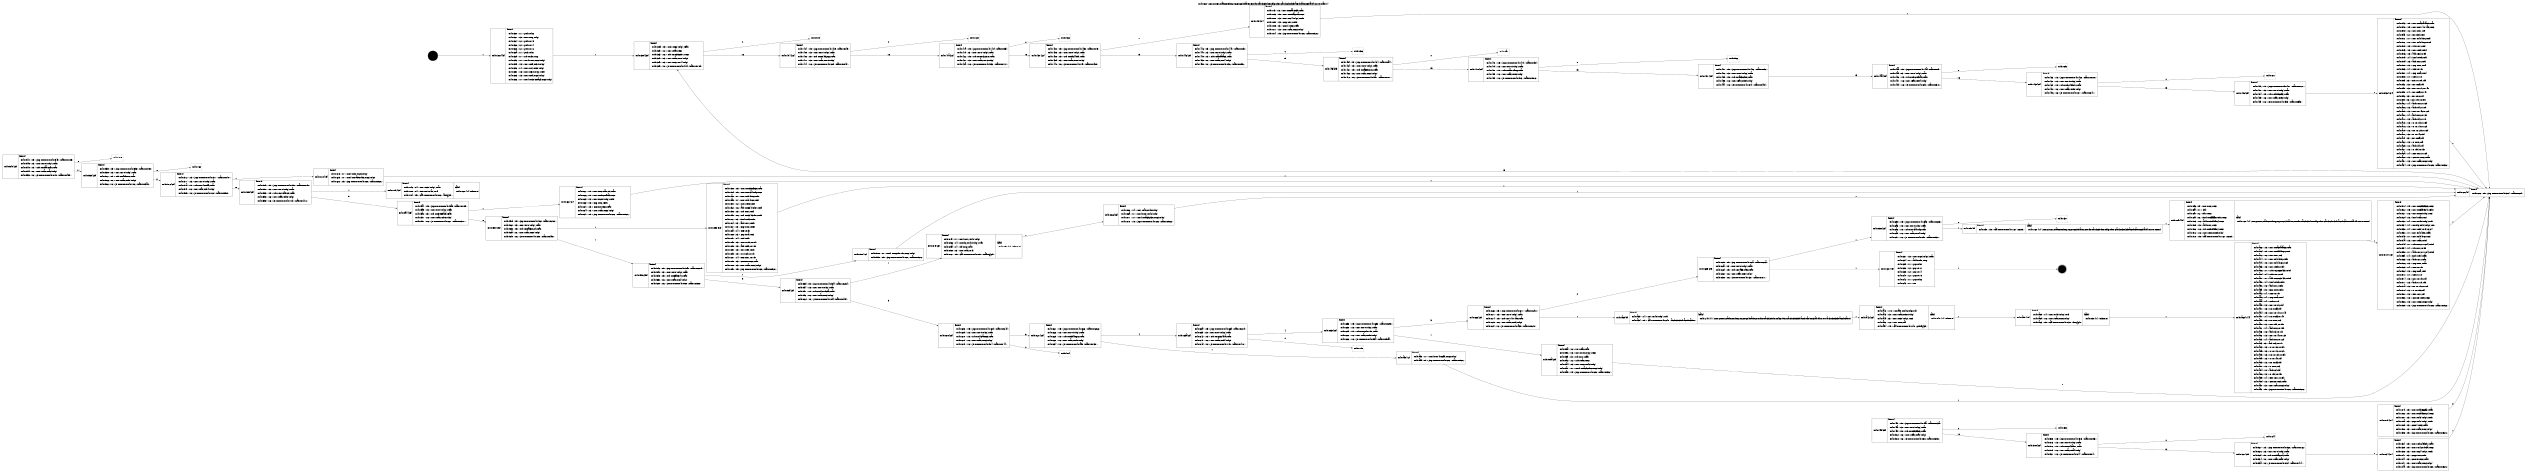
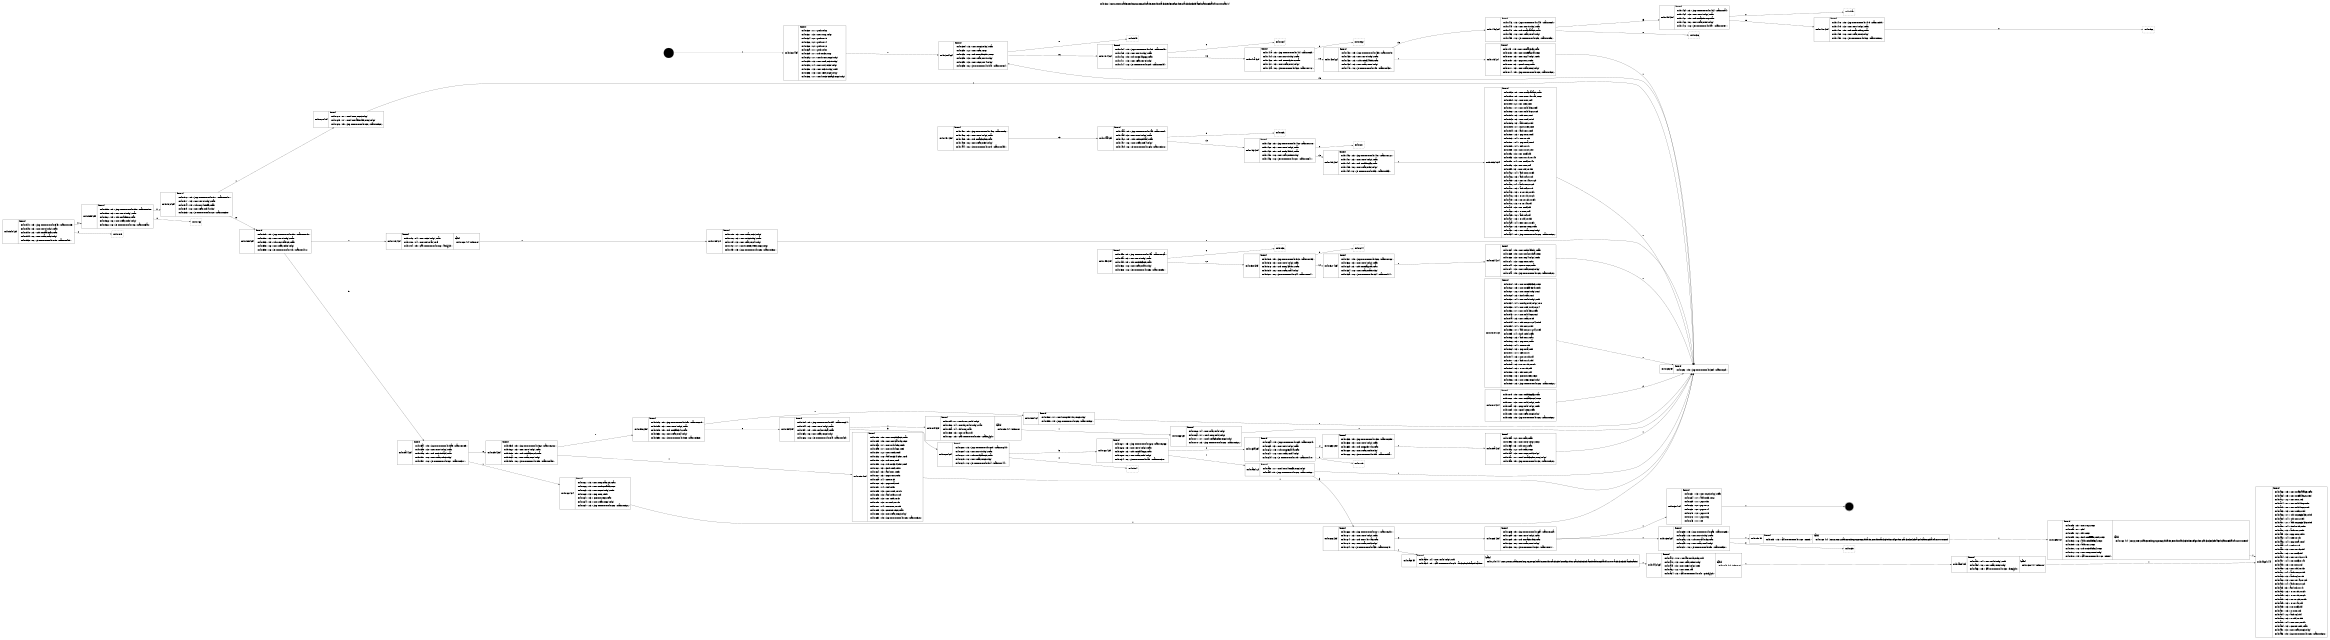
edge "0x401478 [25]" -> "0x401491 [25]": removed, label "15"
node "0x4017e9 [21]": added
edge "0x4018f5 [40]" -> "0x40191d [113]": now "0x4018f5 [40]" -> "0x401a68 [144]"
edge "0x401653 [25]" -> "0x40166c [25]": now "0x401af8 [12]" -> "0x40166c [25]"
